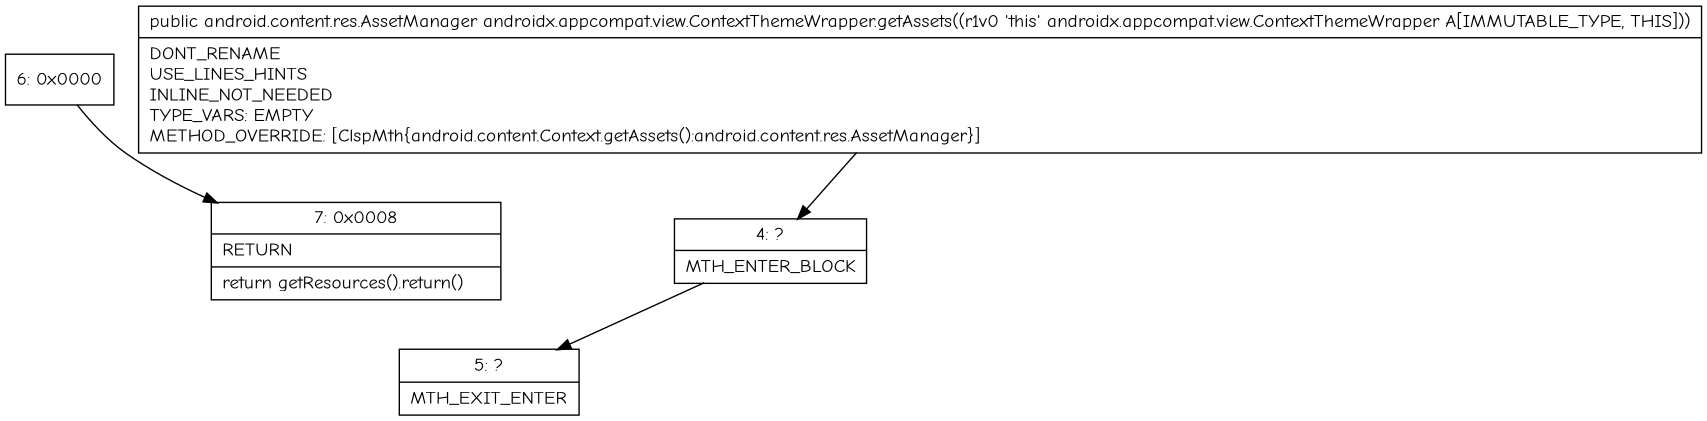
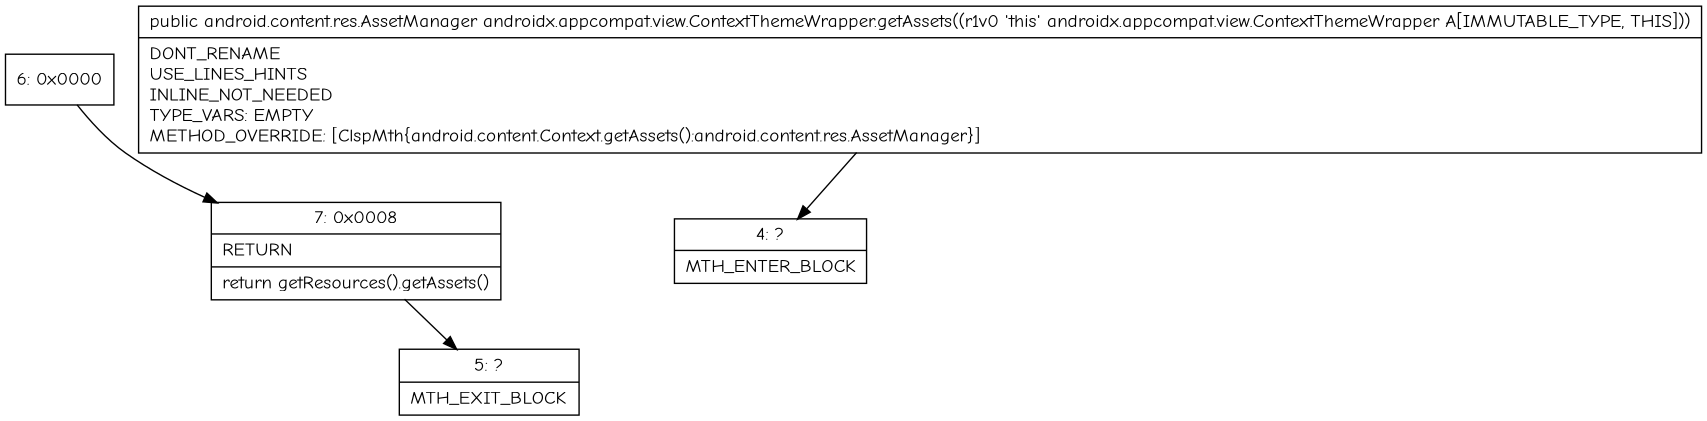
node "7: 0x0008": text "return getResources().return()" -> "return getResources().getAssets()"
edge "4: ?" -> "5: ?": now "7: 0x0008" -> "5: ?"
node "5: ?": text "MTH_EXIT_ENTER" -> "MTH_EXIT_BLOCK"
